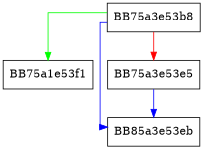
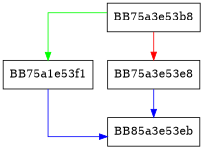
edge "BB75a3e53b8" -> "BB85a3e53eb": now "BB75a1e53f1" -> "BB85a3e53eb"
node "BB75a3e53e5": label "BB75a3e53e5" -> "BB75a3e53e8"
